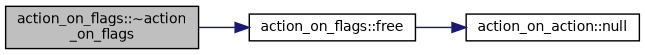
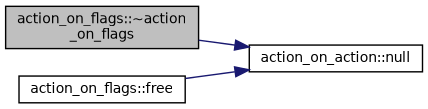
edge "action_on_flags::~action _on_flags" -> "action_on_flags::free": now "action_on_flags::~action _on_flags" -> "action_on_action::null"
